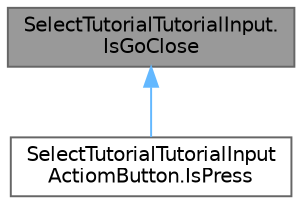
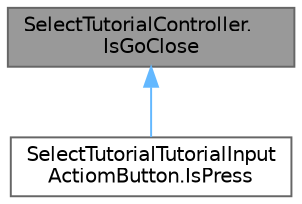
node "SelectTutorialTutorialInput. IsGoClose": label "SelectTutorialTutorialInput. IsGoClose" -> "SelectTutorialController. IsGoClose"
